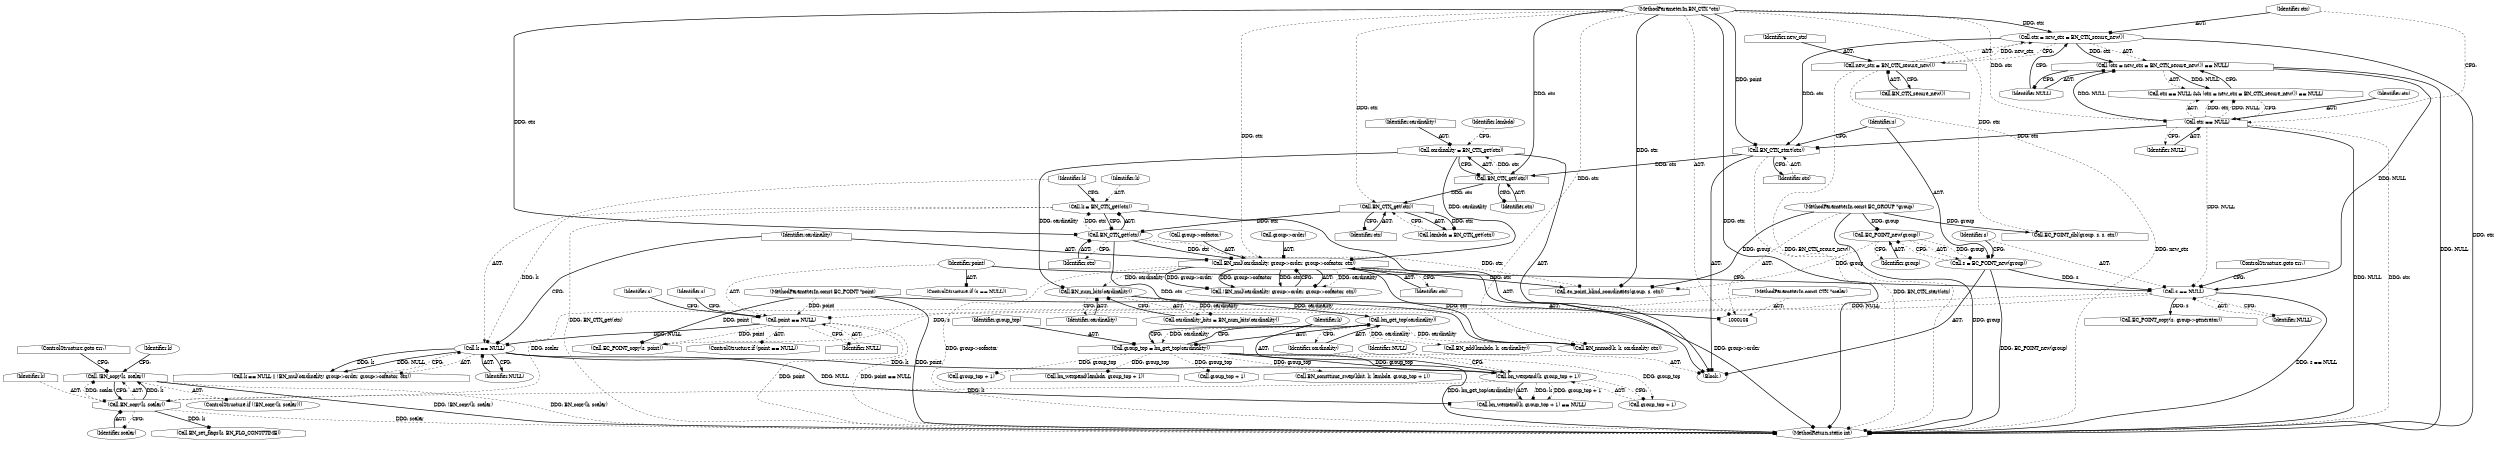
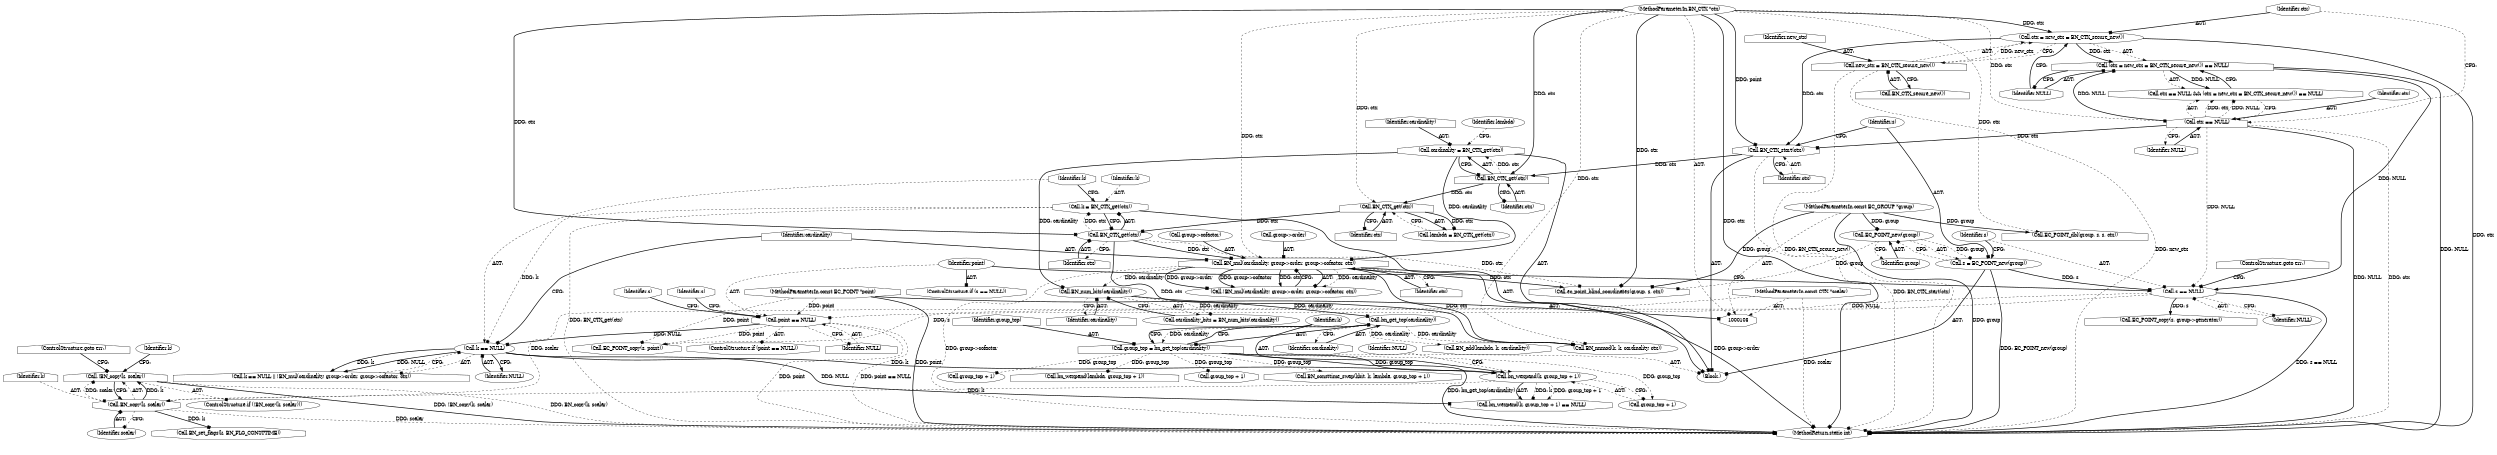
edge "(Call,BN_num_bits(cardinality))" -> "(Call,bn_get_top(cardinality))": arrowhead normal -> box
edge "(MethodParameterIn,const EC_POINT *point)" -> "(Call,EC_POINT_copy(s, point))": style bold -> dashed
edge "(MethodParameterIn,const CTX *scalar)" -> "(MethodReturn,static int)": added, label "DDG: scalar"
